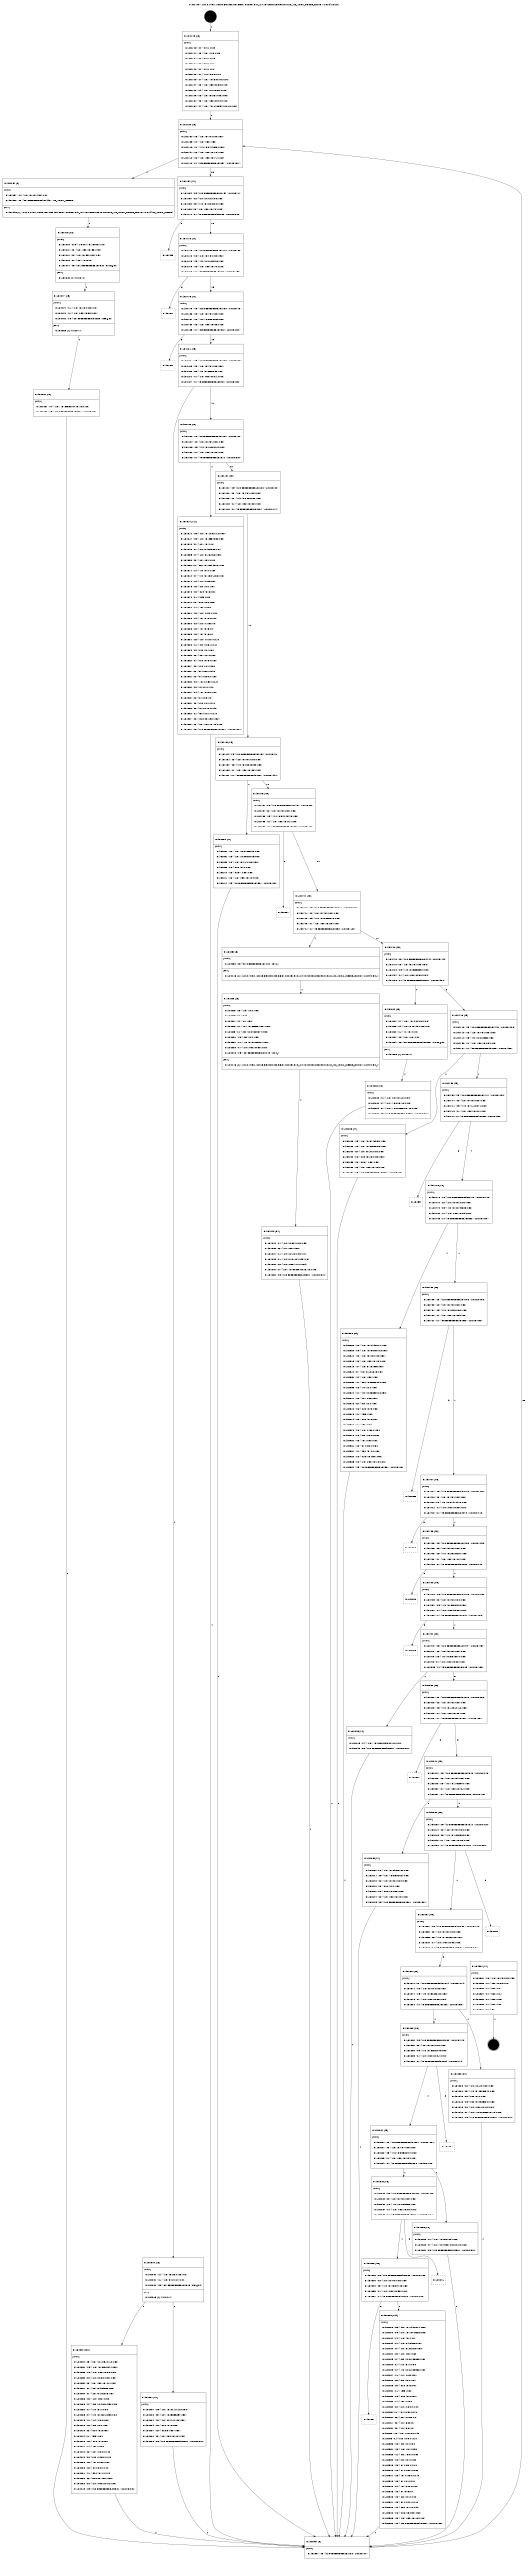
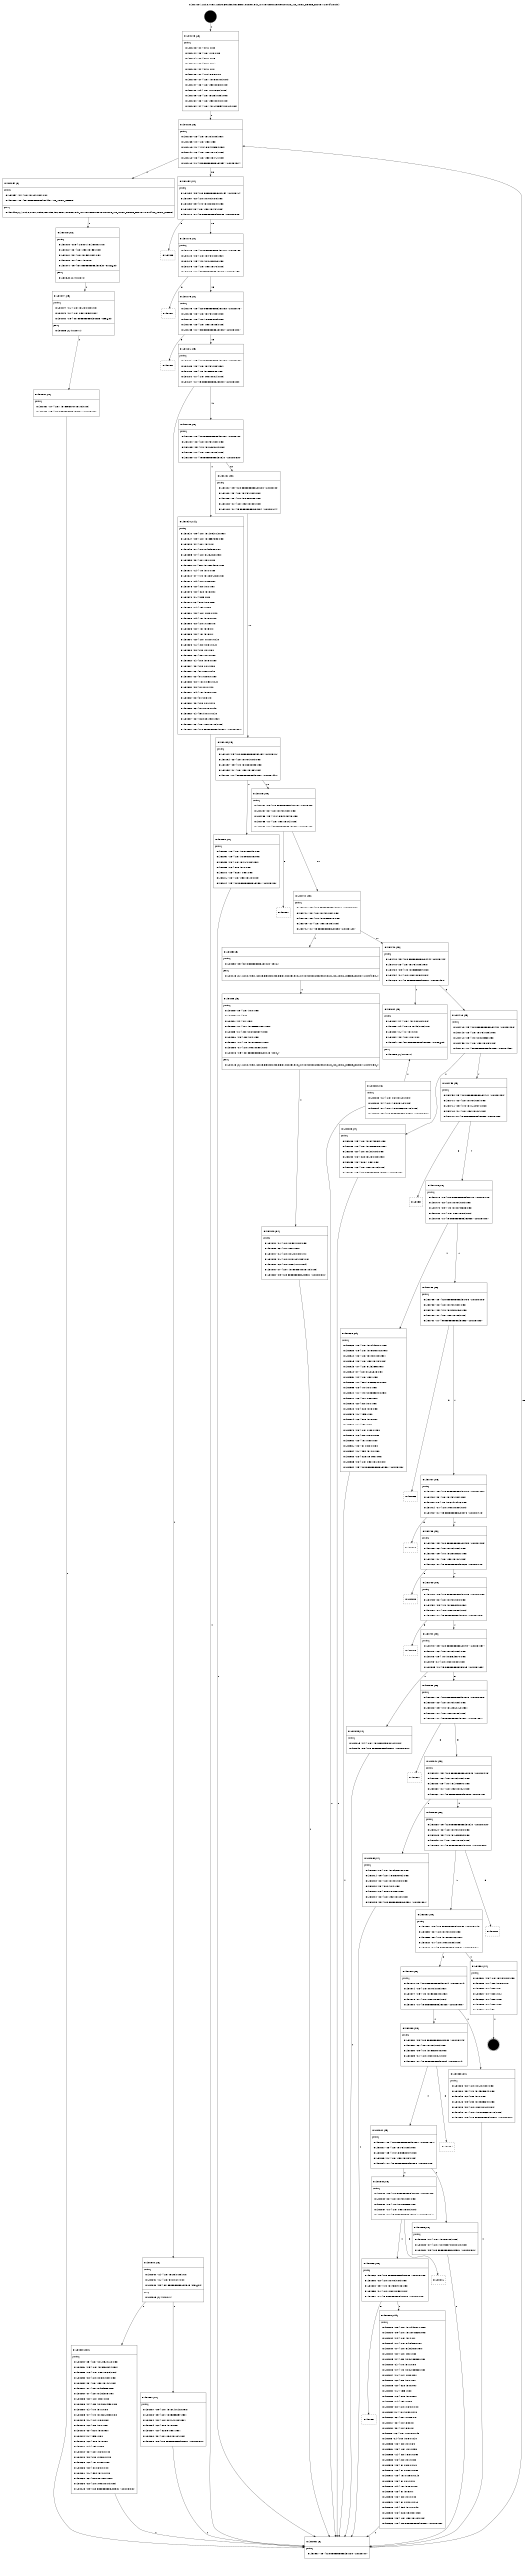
edge "0x401aa2 [23]" -> "0x401ab9 [23]": reversed
edge "0x401856 [25]" -> "0x401e96 [17]": added, label "1"
